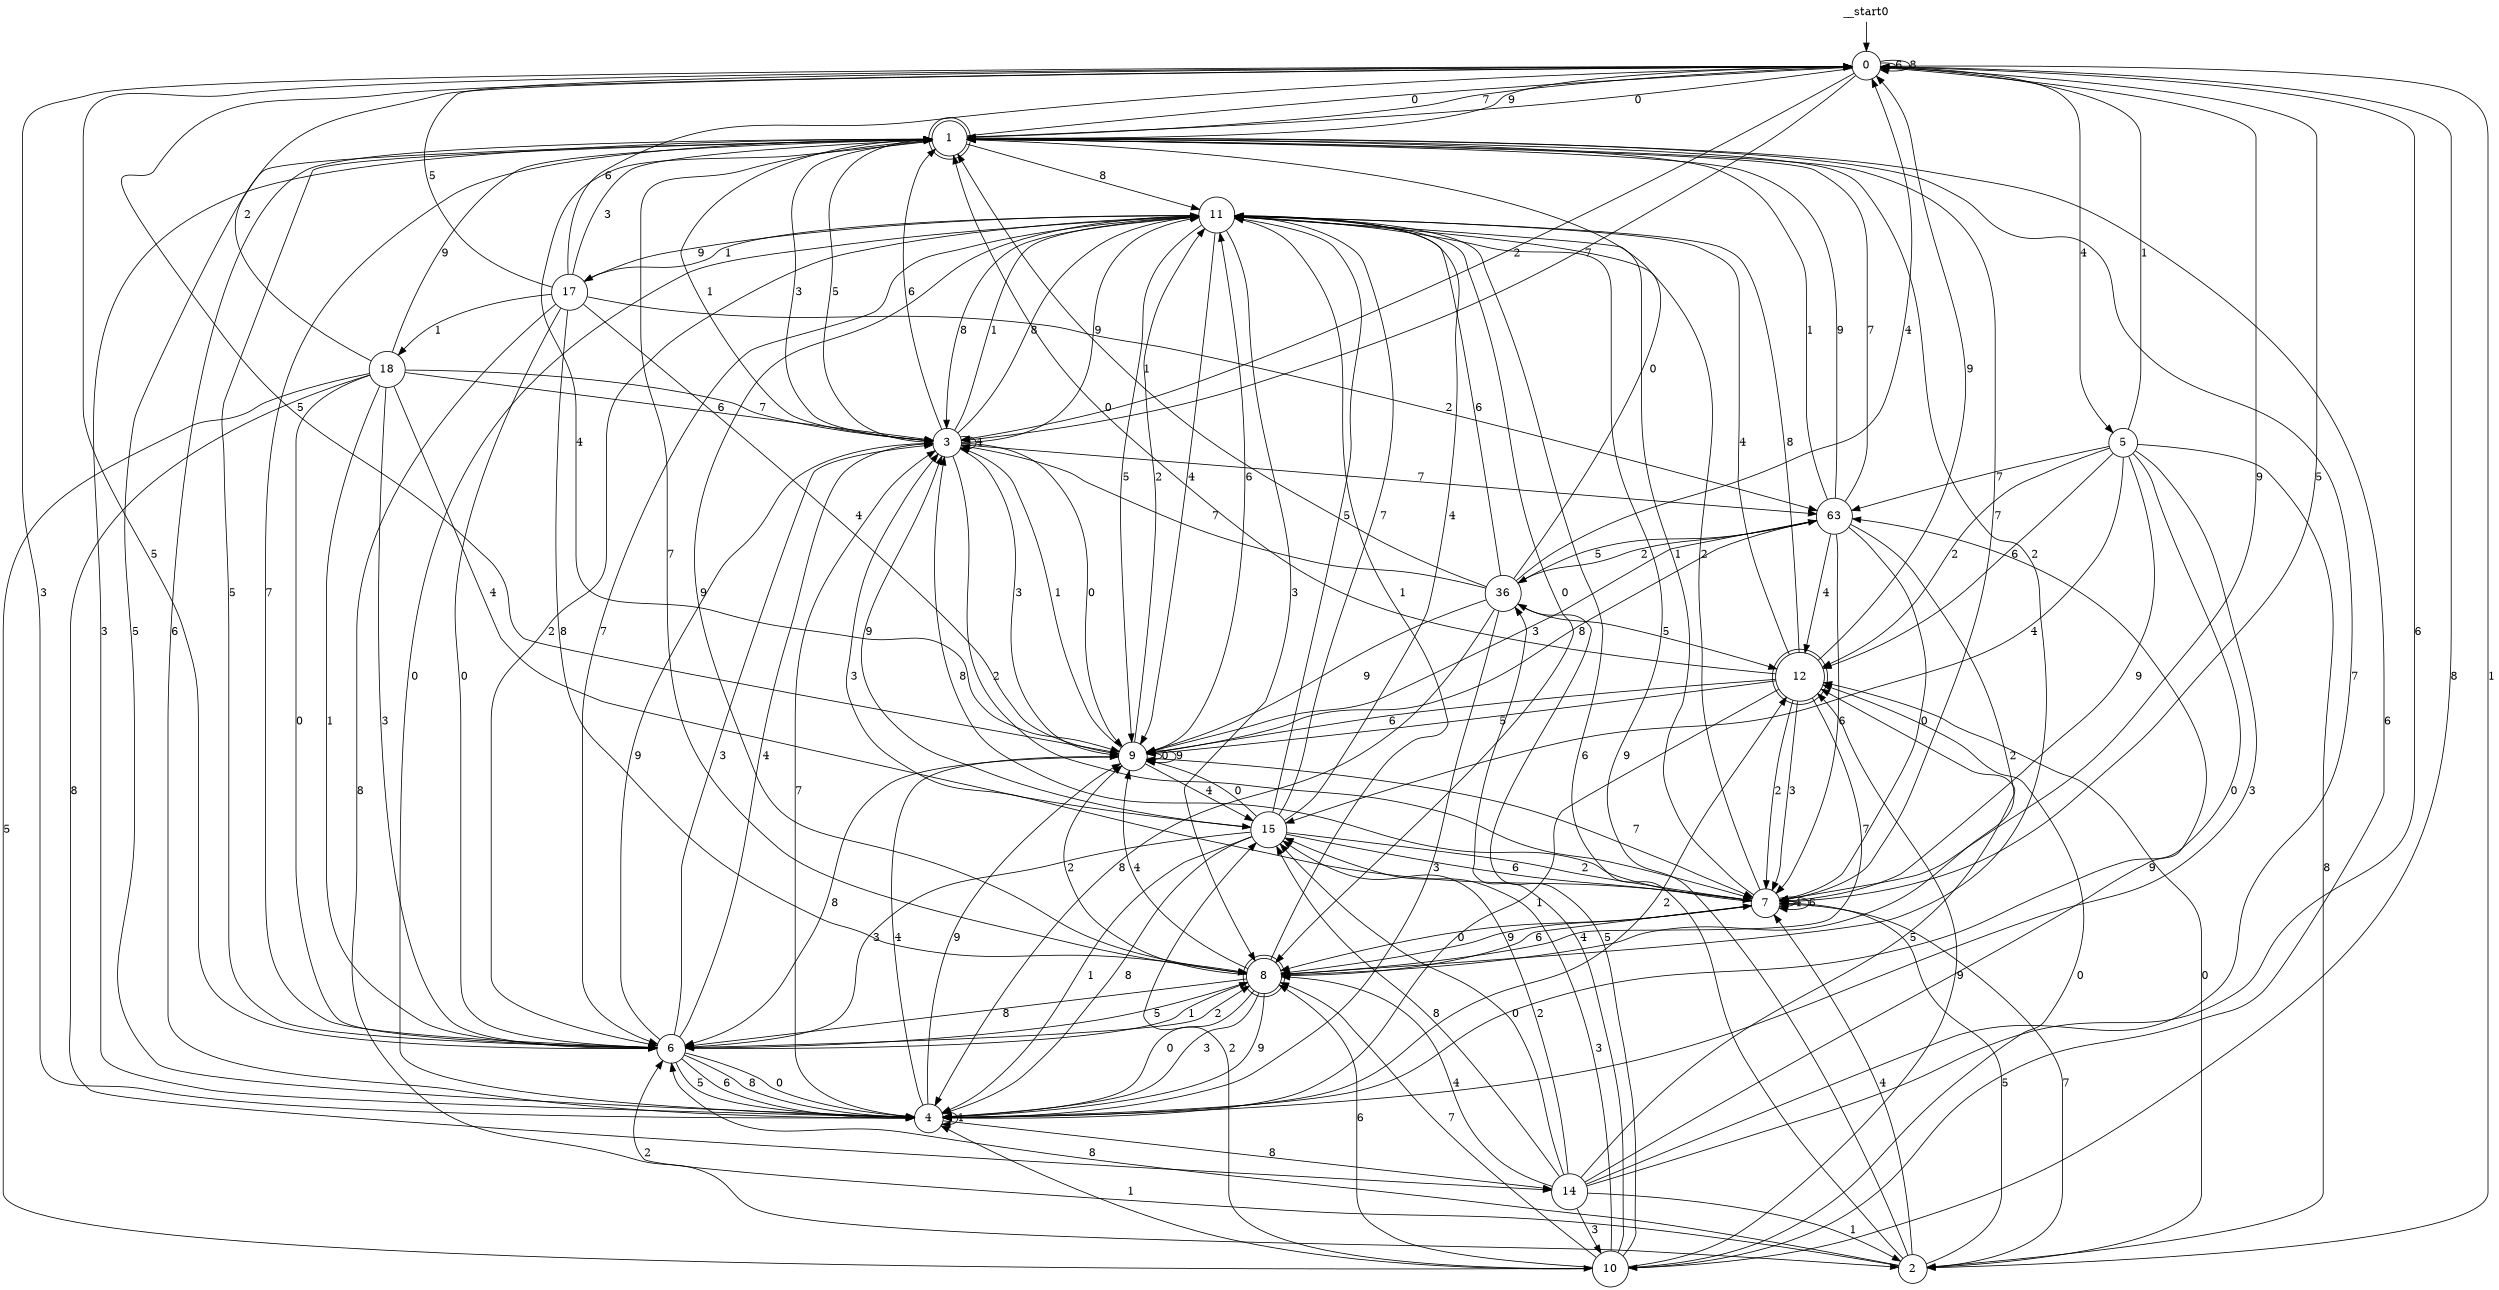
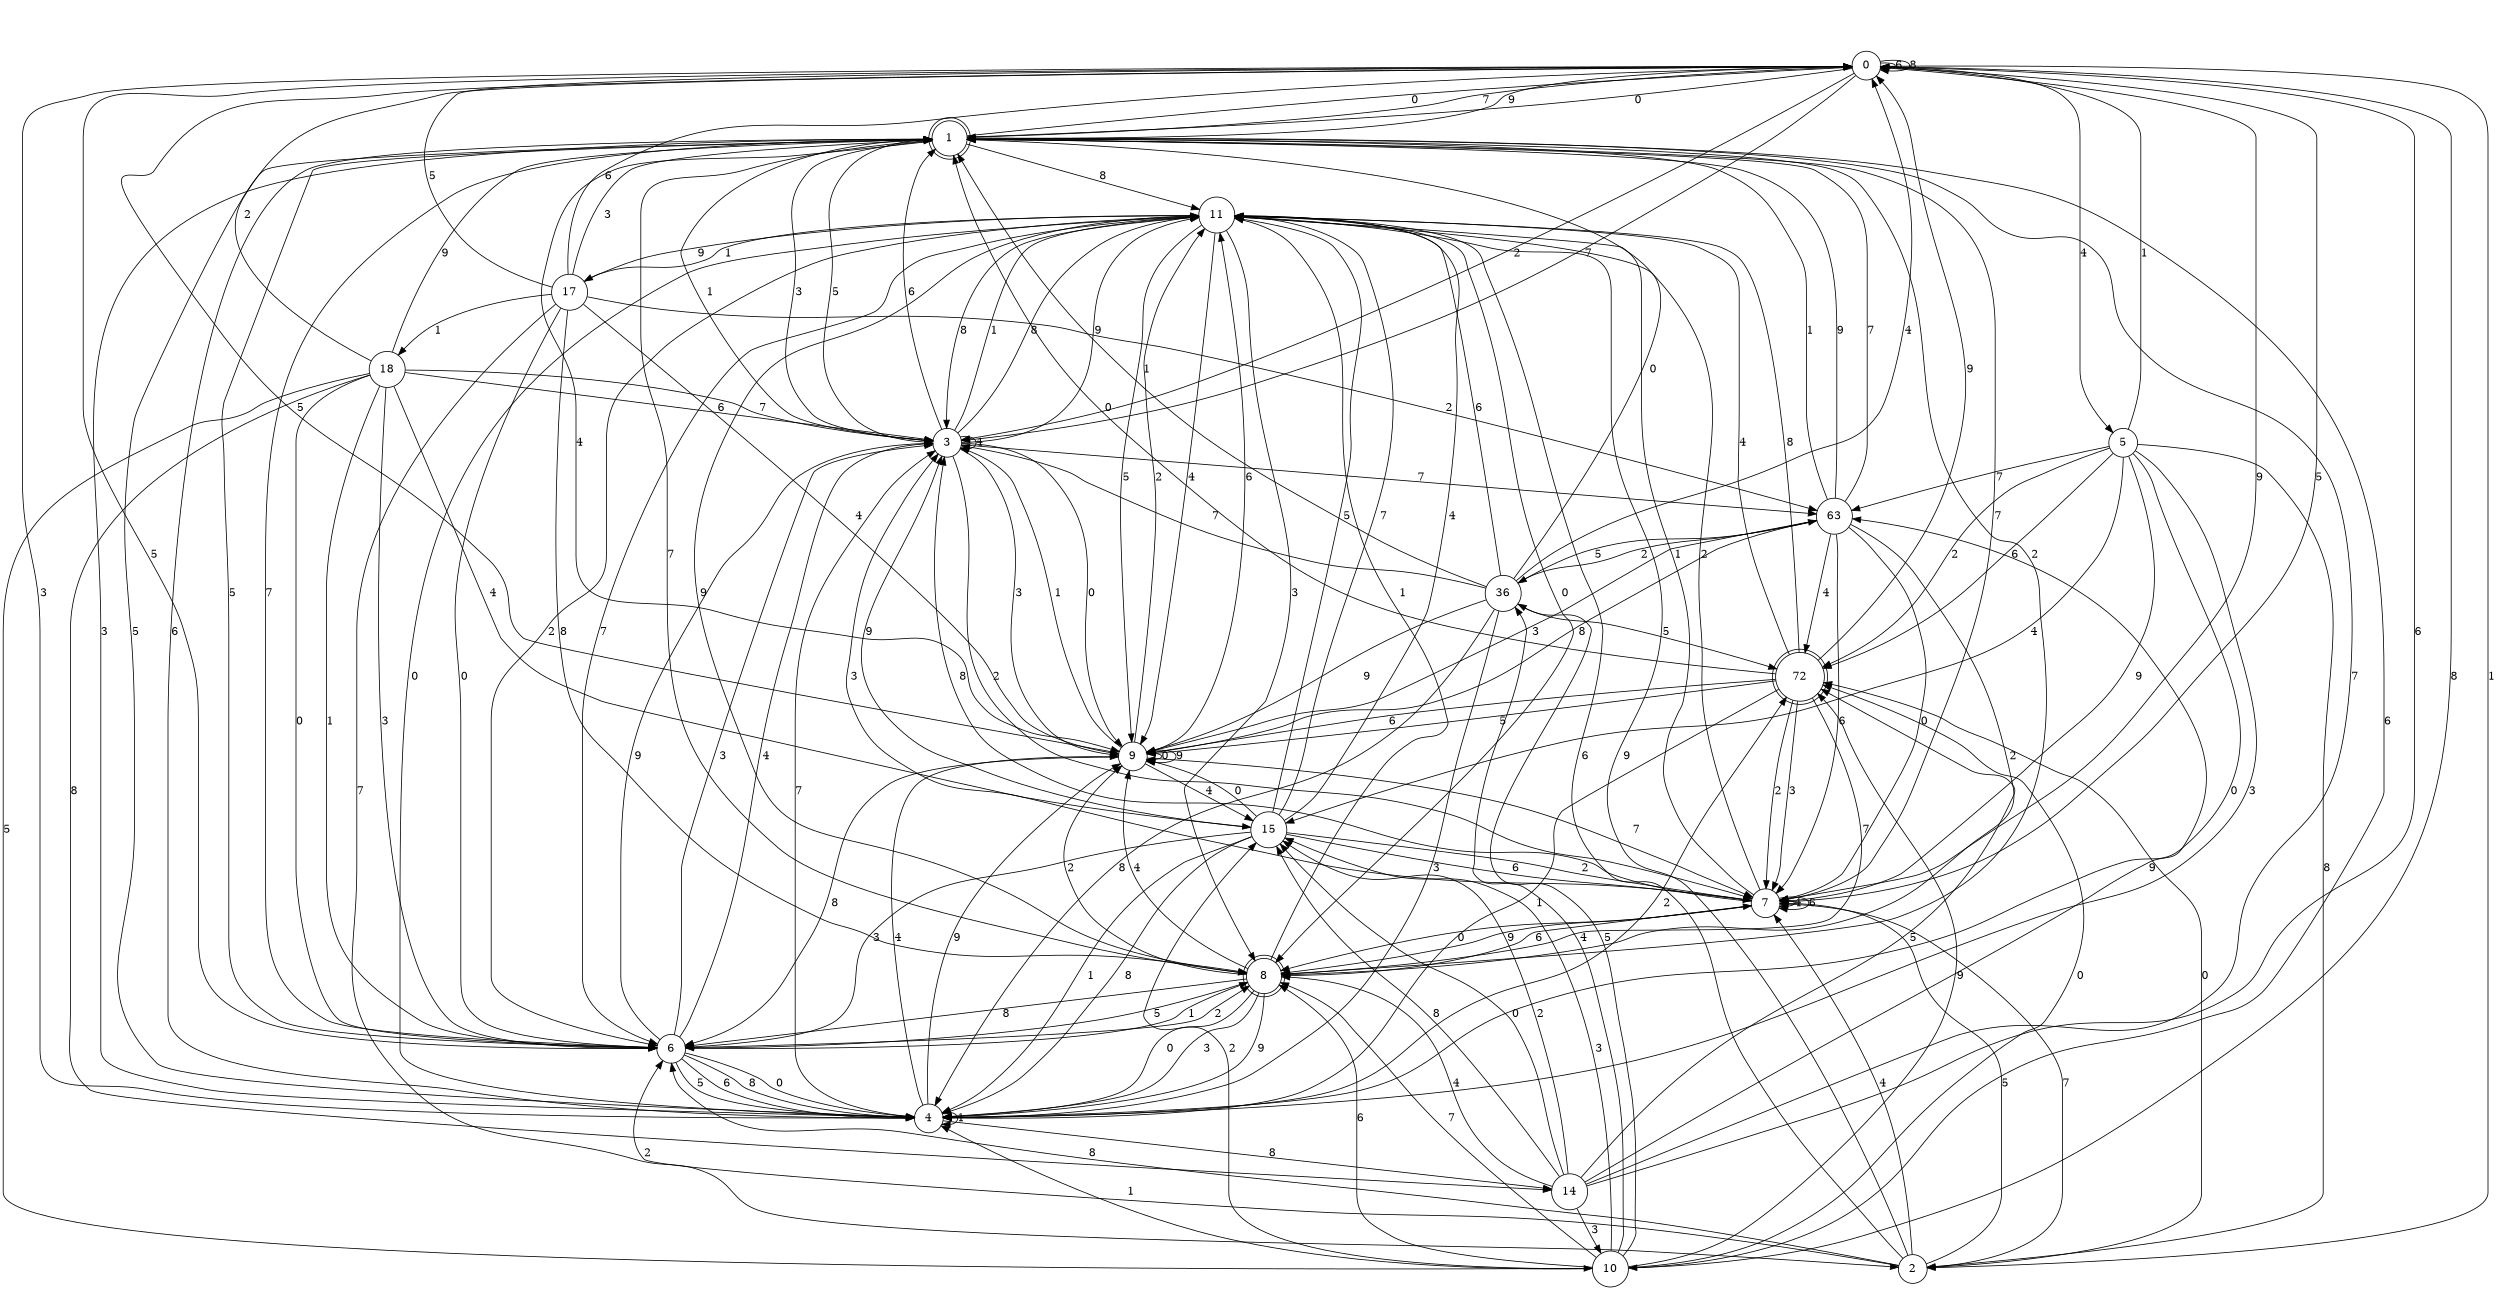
node "__start0": removed
node "12": label "12" -> "72"
edge "17" -> "2": label "8" -> "7"
edge "14" -> "2": removed, label "1"
